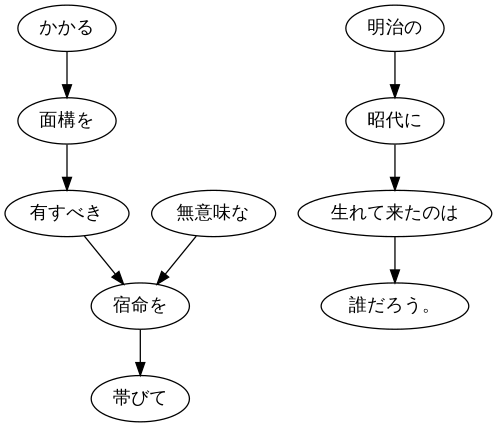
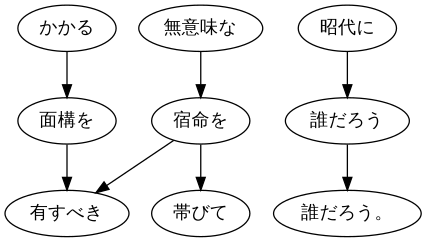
node "明治の": removed
node "生れて来たのは": label "生れて来たのは" -> "誰だろう"
edge "有すべき" -> "宿命を": reversed
